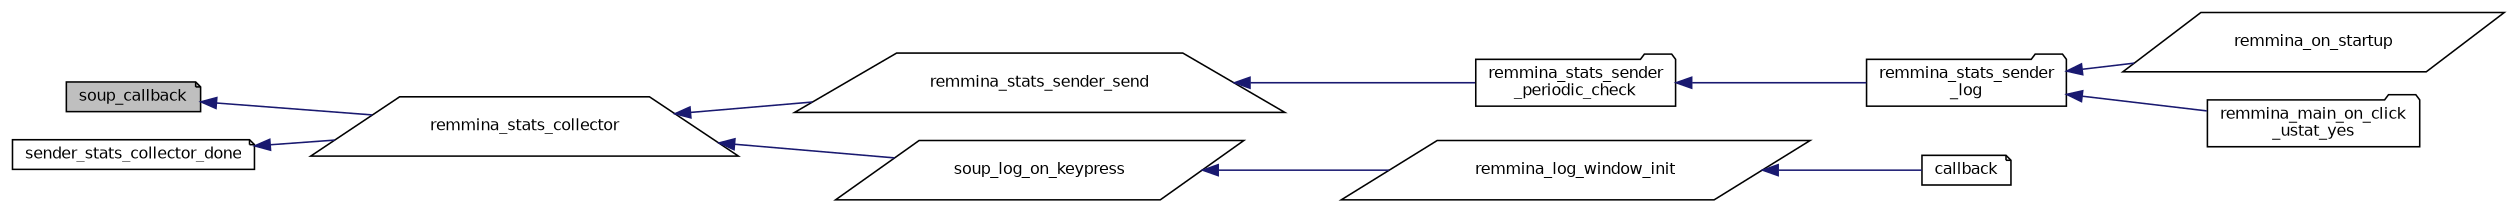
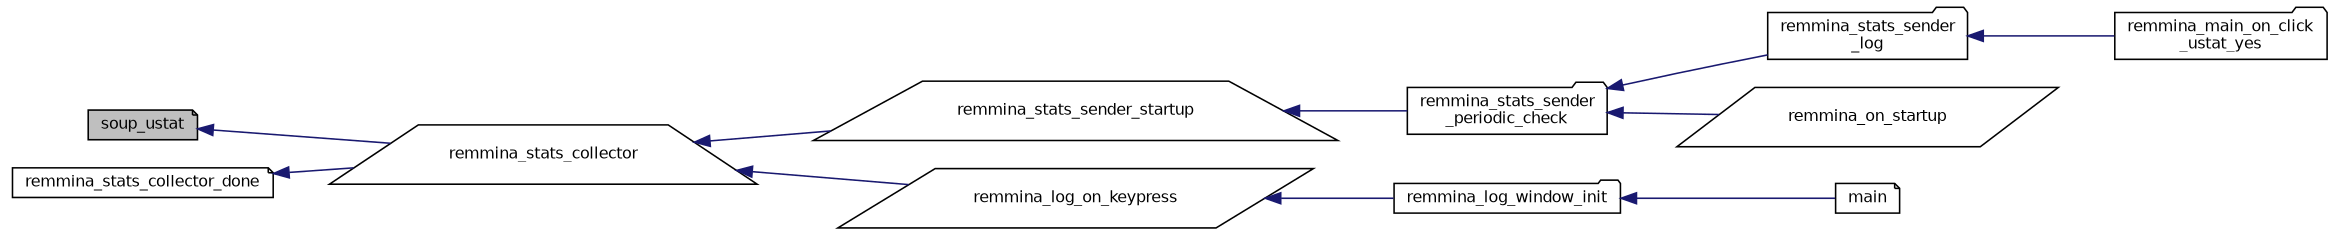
edge "remmina_on_startup" -> "remmina_stats_sender _log": now "remmina_on_startup" -> "remmina_stats_sender _periodic_check"
node "remmina_stats_sender_send": label "remmina_stats_sender_send" -> "remmina_stats_sender_startup"
node "soup_callback": label "soup_callback" -> "soup_ustat"
node "sender_stats_collector_done": label "sender_stats_collector_done" -> "remmina_stats_collector_done"
node "soup_log_on_keypress": label "soup_log_on_keypress" -> "remmina_log_on_keypress"
node "remmina_log_window_init": shape parallelogram -> folder
node "callback": label "callback" -> "main"
